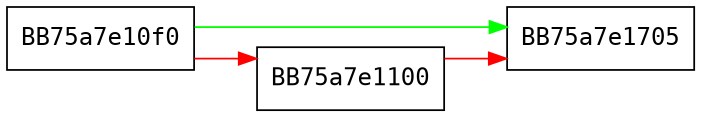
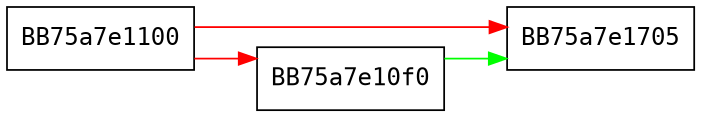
edge "BB75a7e10f0" -> "BB75a7e1100": reversed
